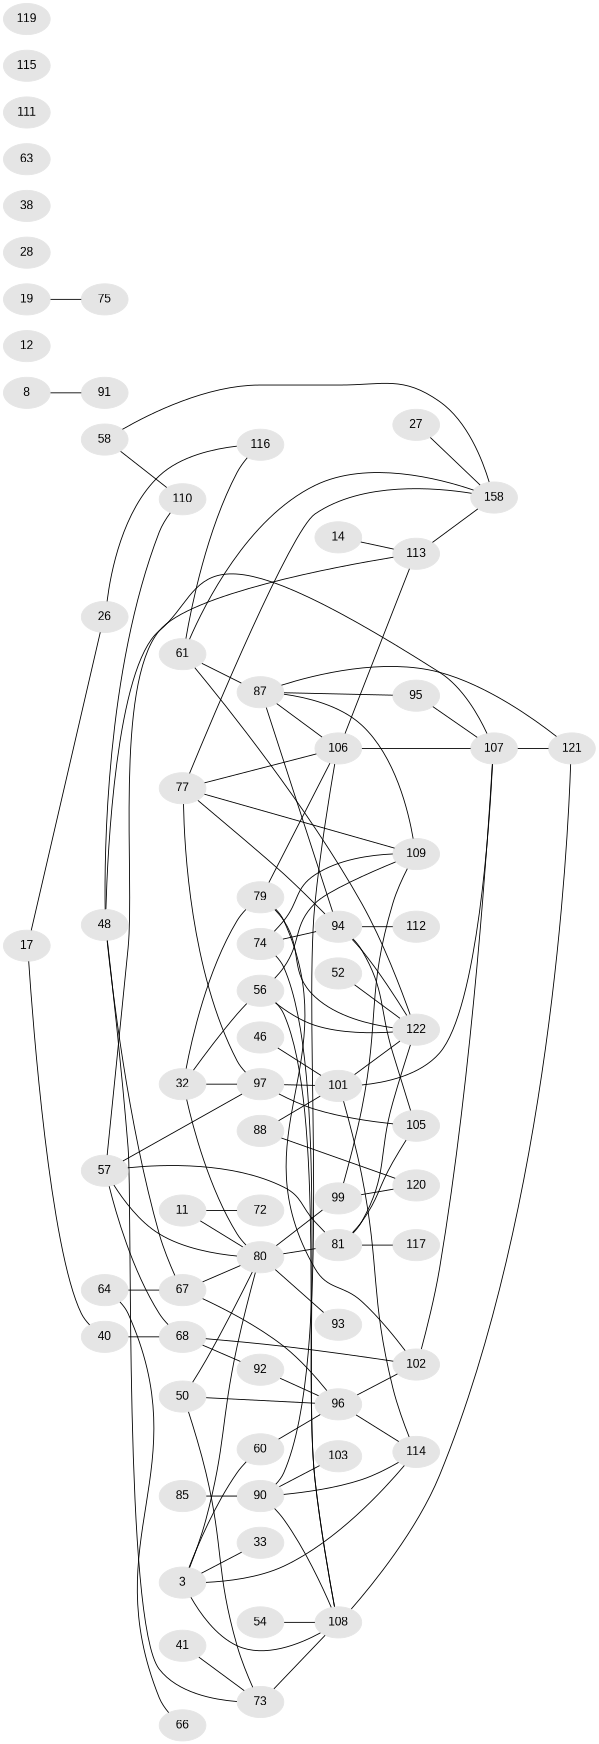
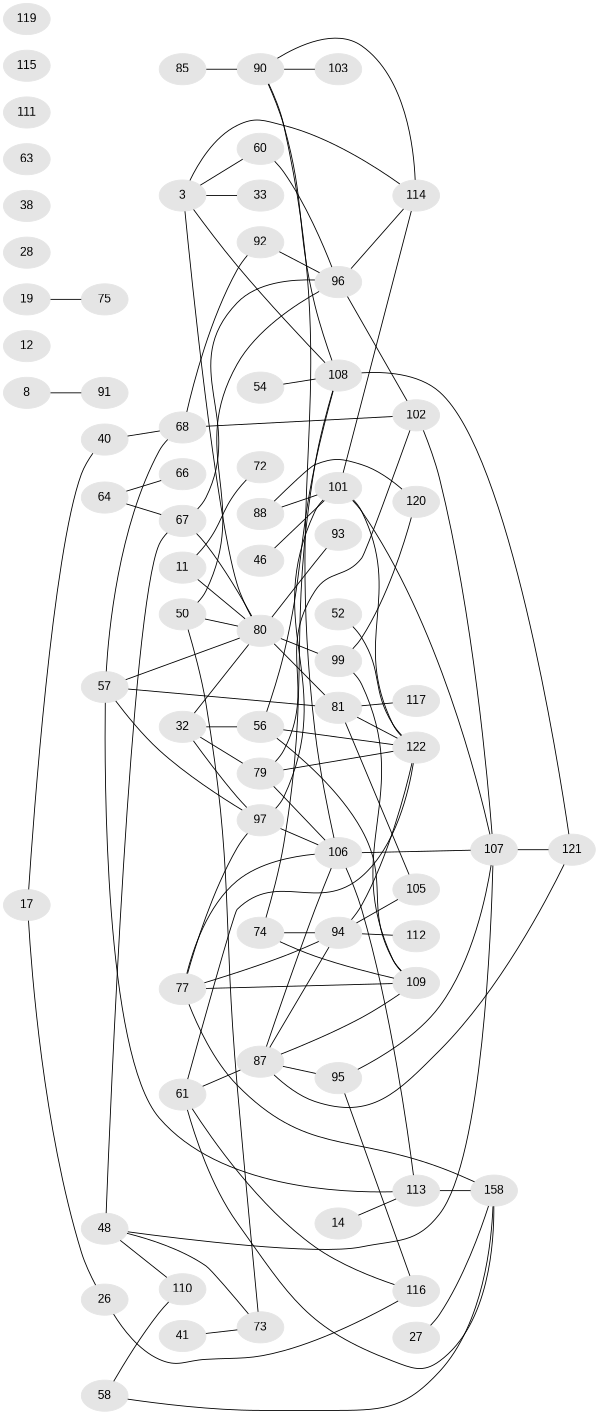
edge "97" -- "105": now "97" -- "106"
edge "95" -- "116": added
edge "108" -- "73": removed
